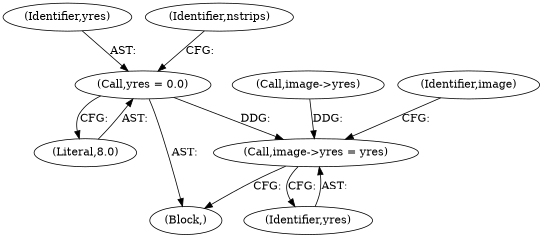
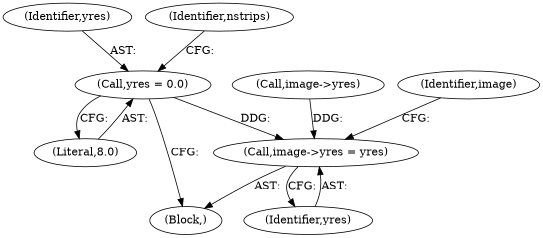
edge "(Call,yres = 0.0)" -> "(Block,)": label "AST: " -> "CFG: "
edge "(Call,image->yres = yres)" -> "(Block,)": label "CFG: " -> "AST: "
